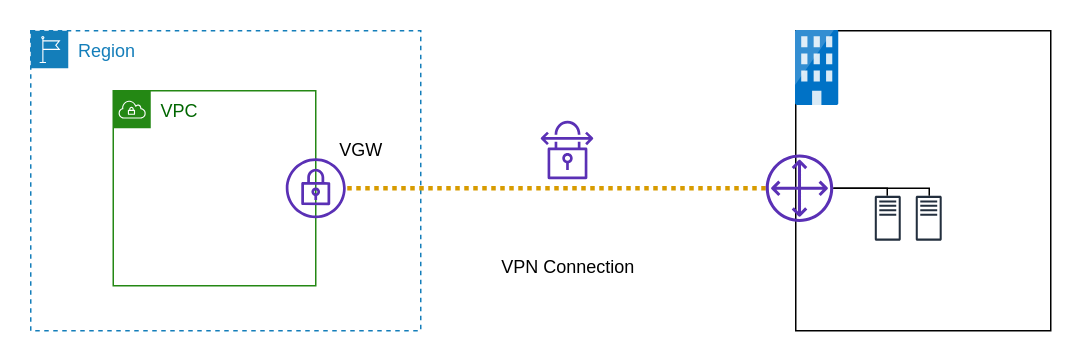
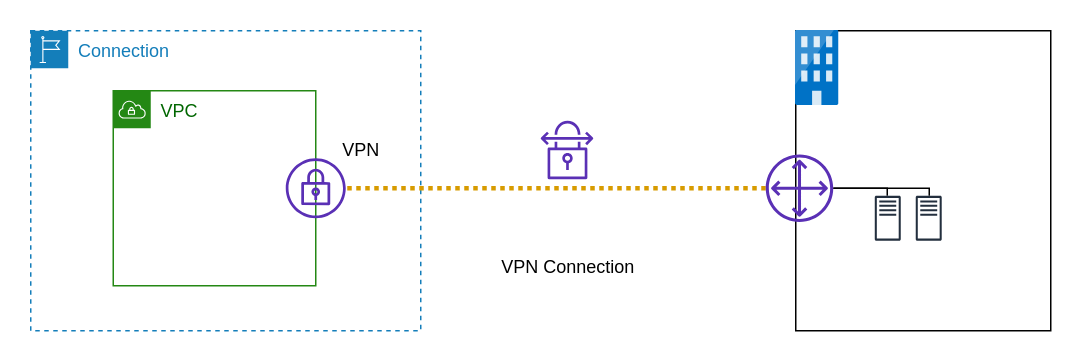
node "Region": label "Region" -> "Connection"
node "VGW": label "VGW" -> "VPN"
